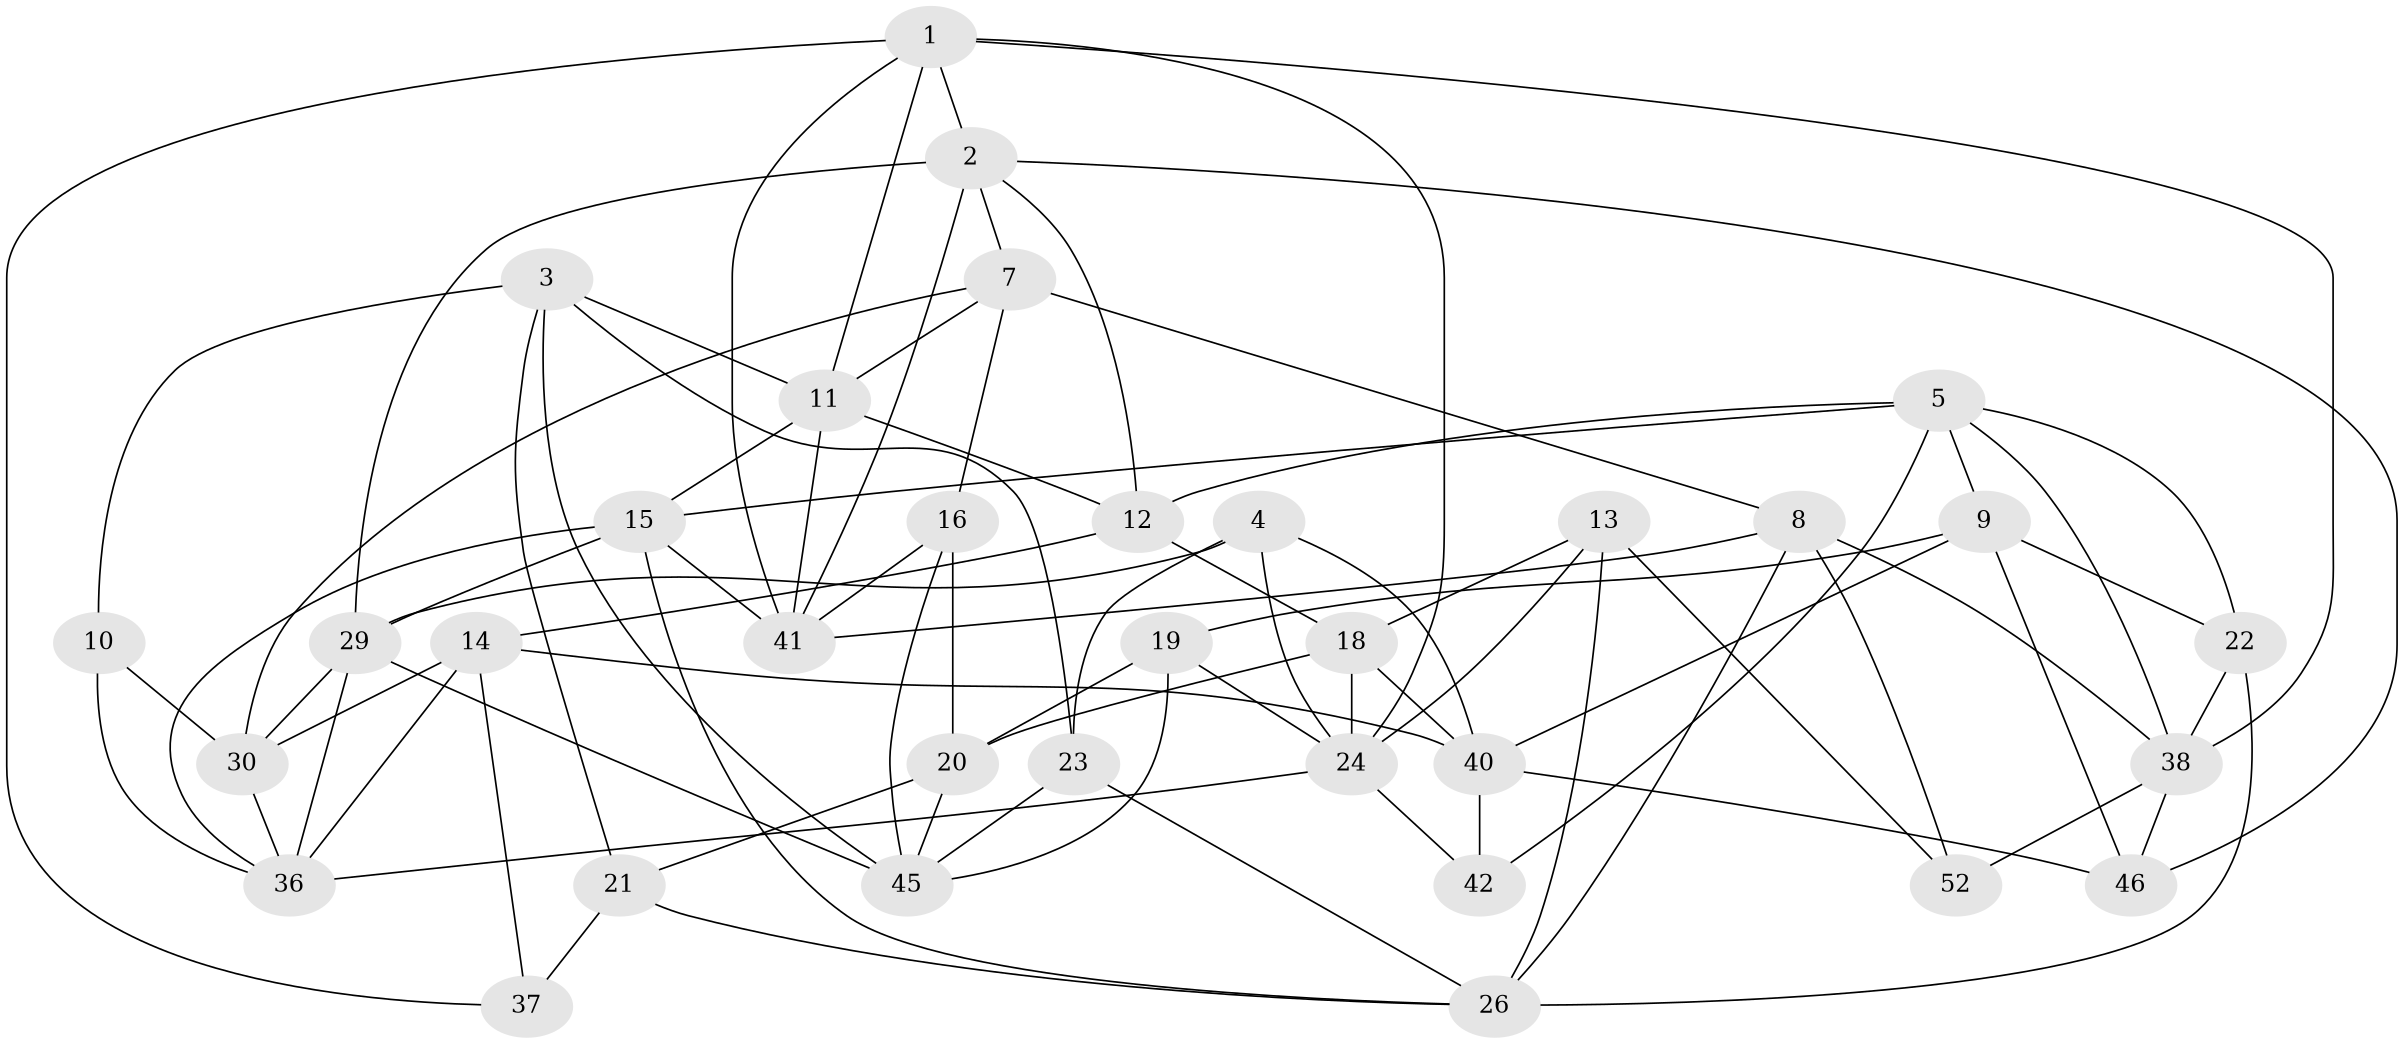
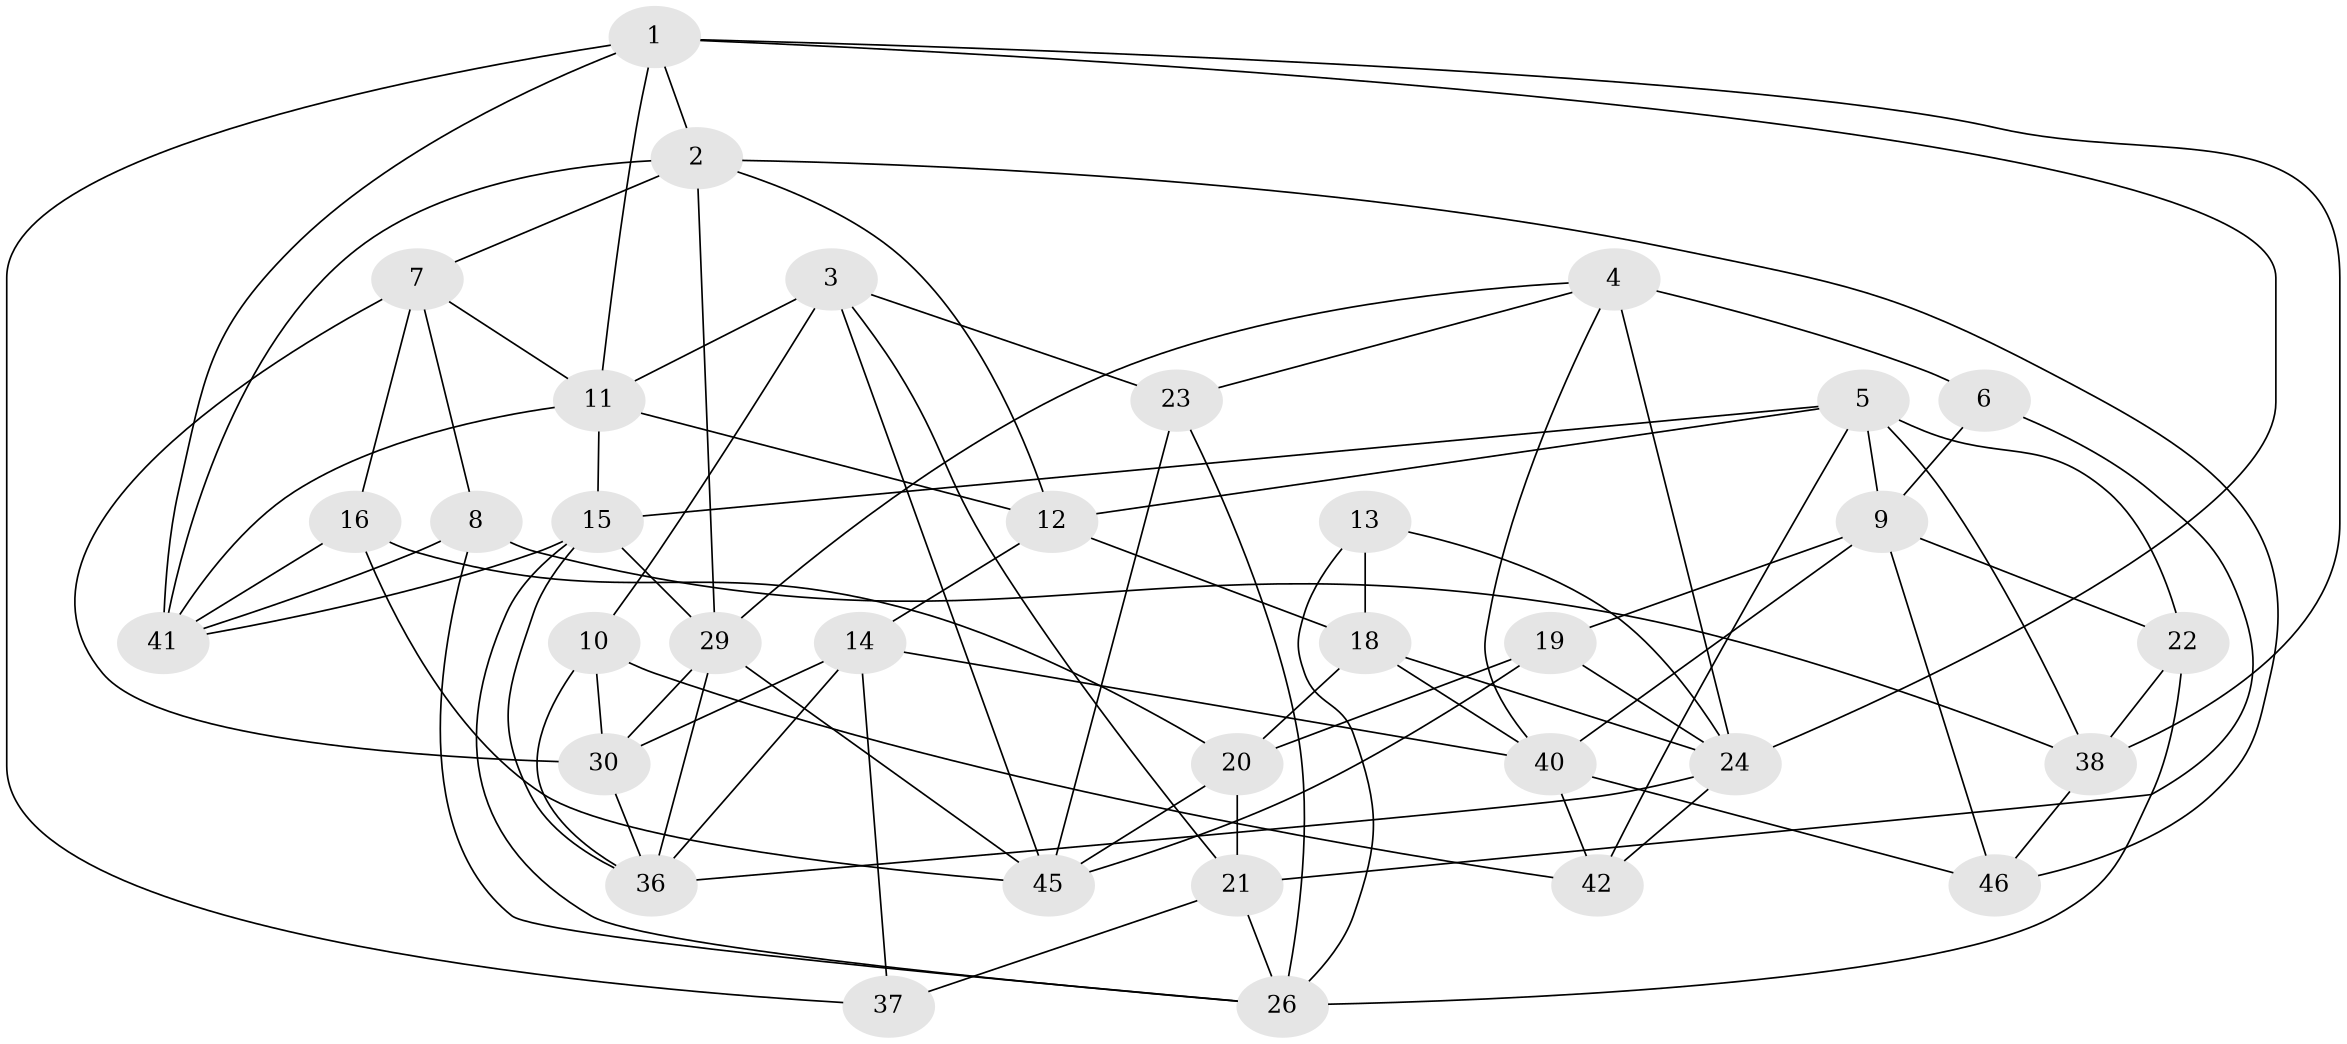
node "6": added
edge "10" -- "42": added
node "52": removed
